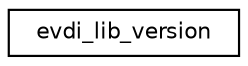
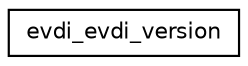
node "evdi_lib_version": label "evdi_lib_version" -> "evdi_evdi_version"
